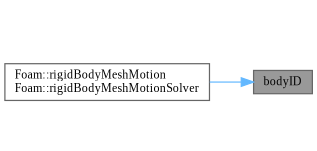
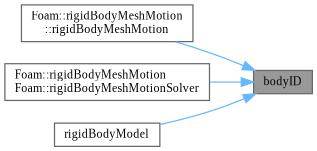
node "Foam::rigidBodyMeshMotion ::rigidBodyMeshMotion": added
node "rigidBodyModel": added
